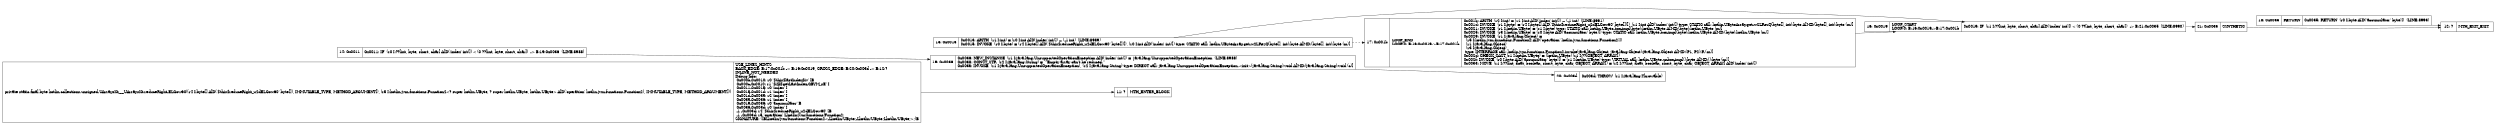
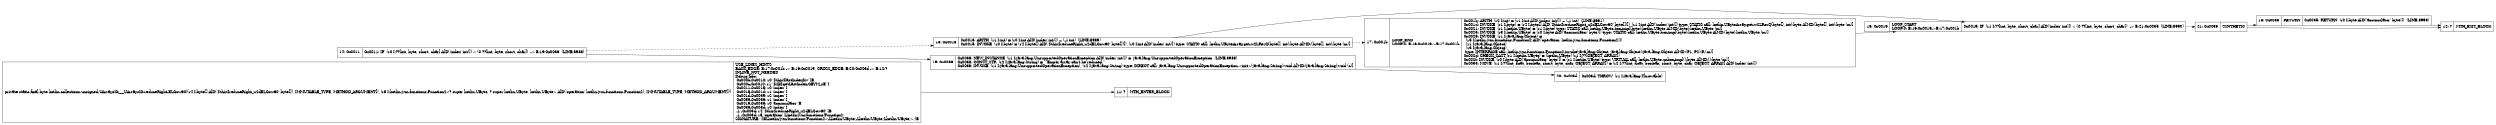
edge "21: 0x0035" -> "18: 0x0035": added
node "12: ?": text "MTH_EXIT_EXIT" -> "MTH_EXIT_BLOCK"
edge "14: 0x0011" -> "15: 0x0013": added
